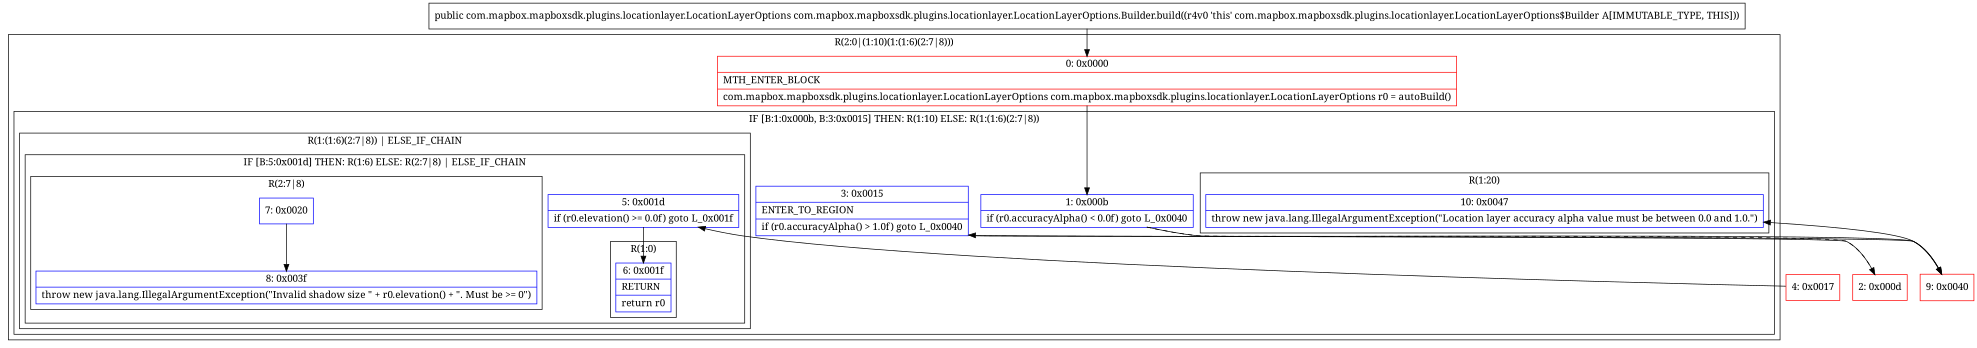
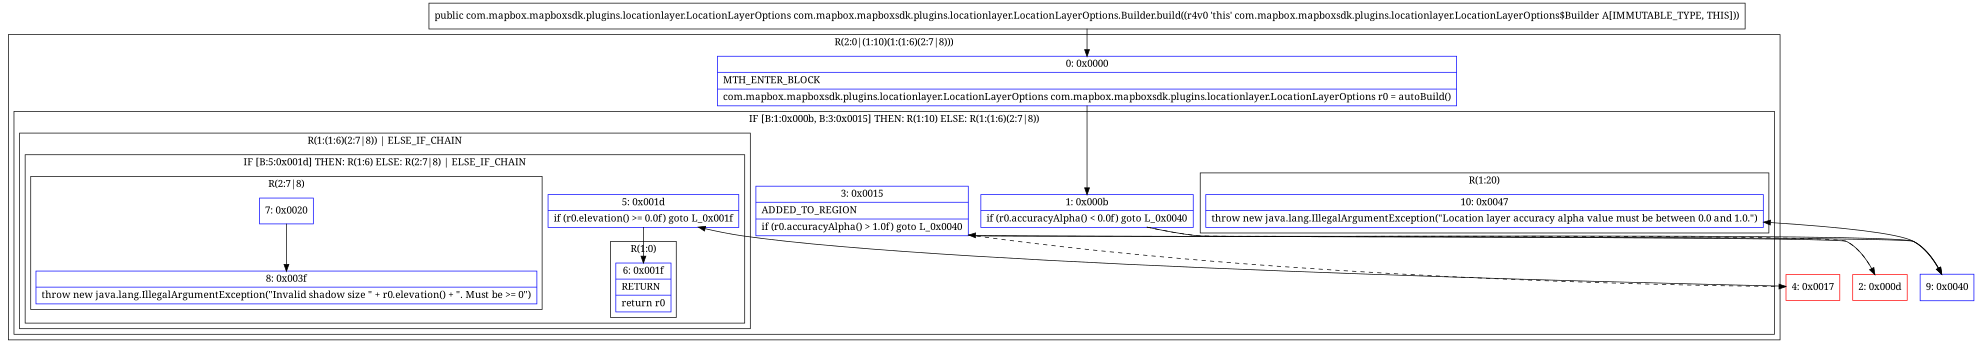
node "0: 0x0000": color red -> blue
node "3: 0x0015": text "ENTER_TO_REGION" -> "ADDED_TO_REGION"
edge "3: 0x0015" -> "4: 0x0017": added
node "9: 0x0040": color red -> blue
